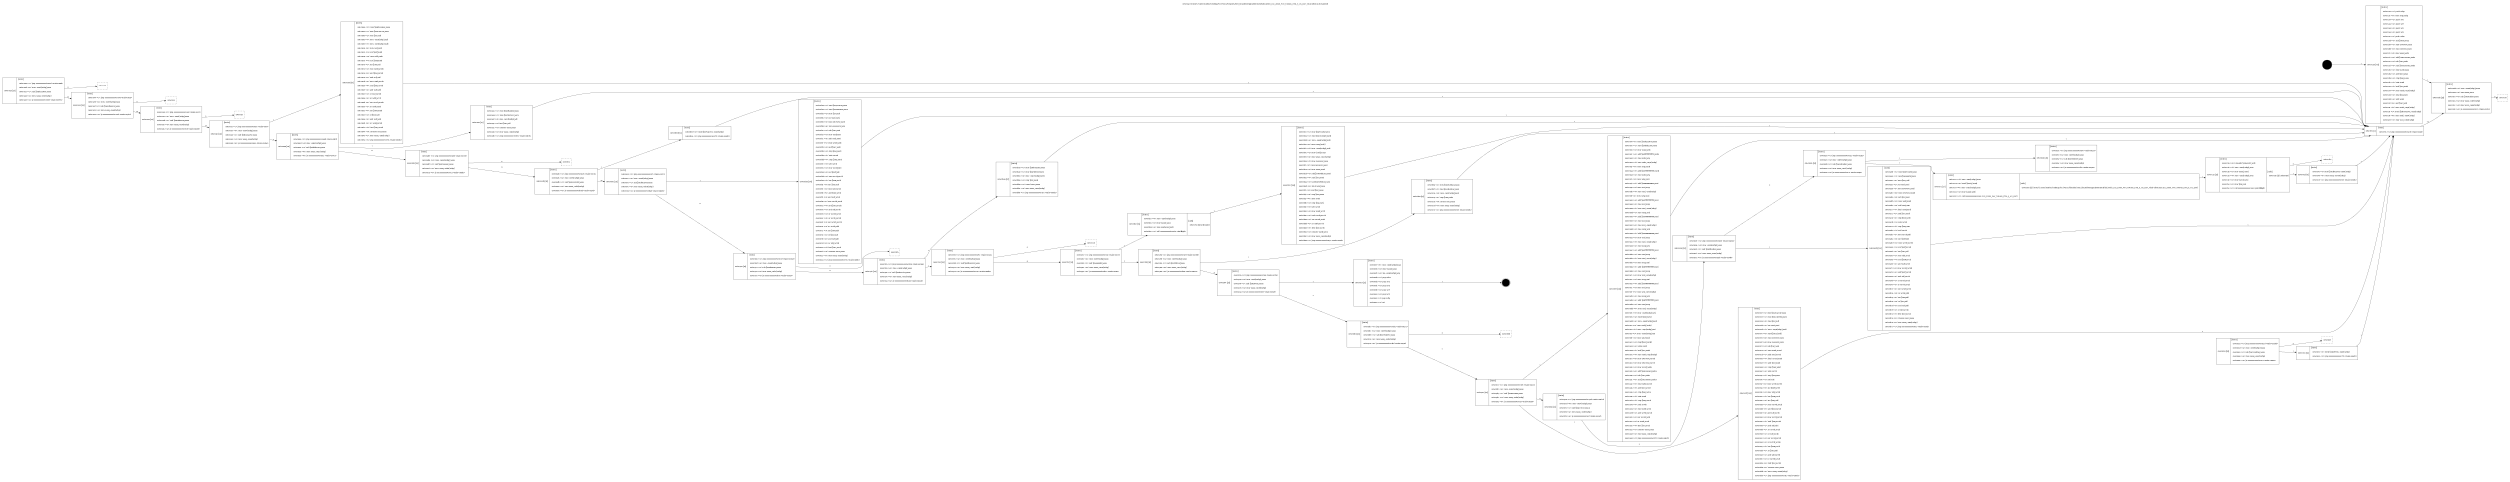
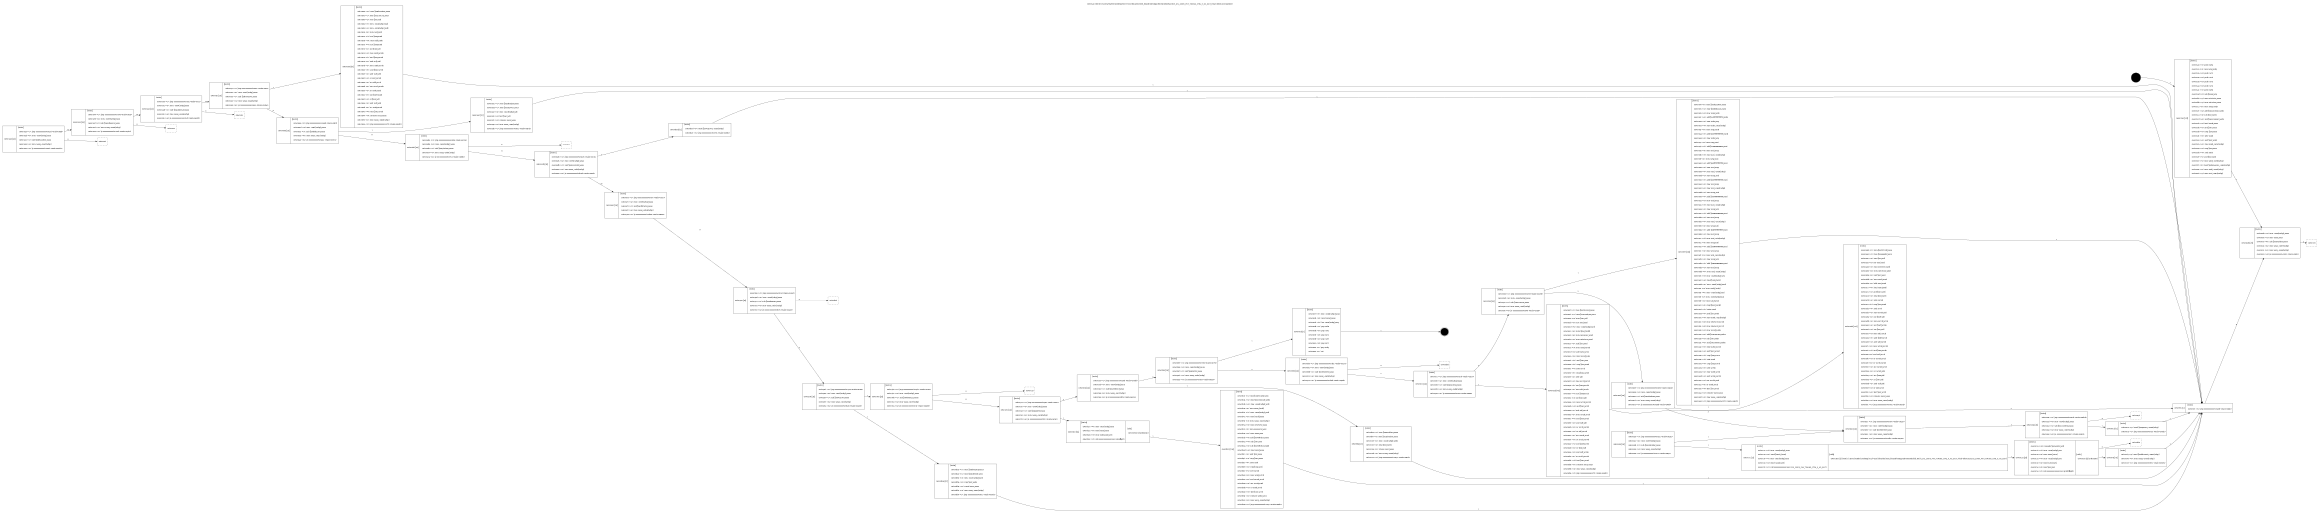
node "0x401da9 [134]": removed
edge "0x401804 [28]" -> "0x401820 [28]": now "0x401804 [28]" -> "0x40183c [28]"
edge "0x401a9b [134]" -> "0x401f75 [5]": removed, label "1"
edge "0x4017cc [28]" -> "0x40194f [278]": now "0x4017e8 [28]" -> "0x40194f [278]"
edge "0x40183c [28]" -> "0x401858 [28]": added, label "1"
